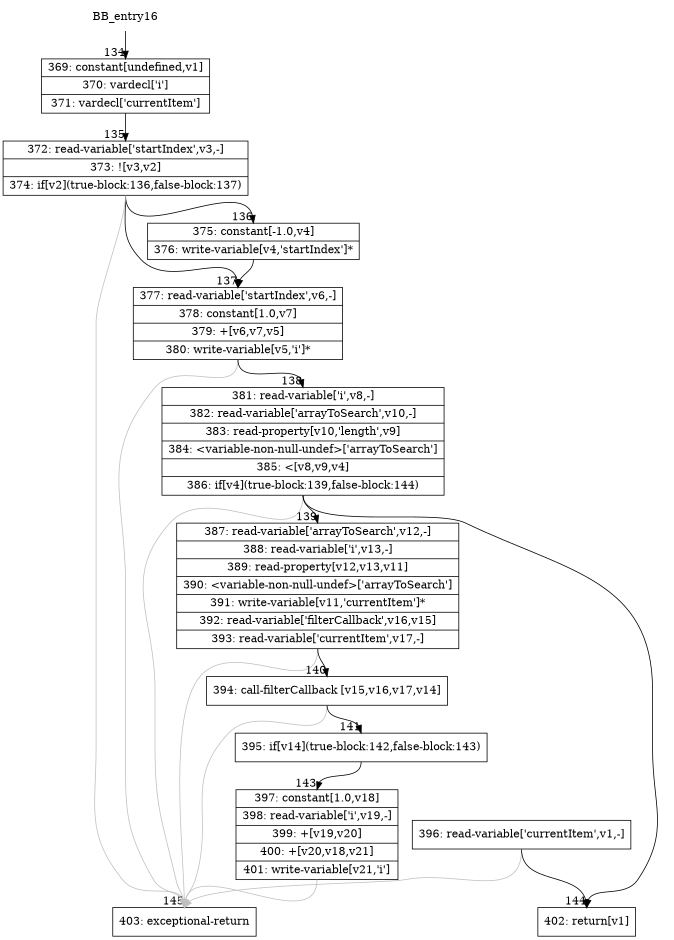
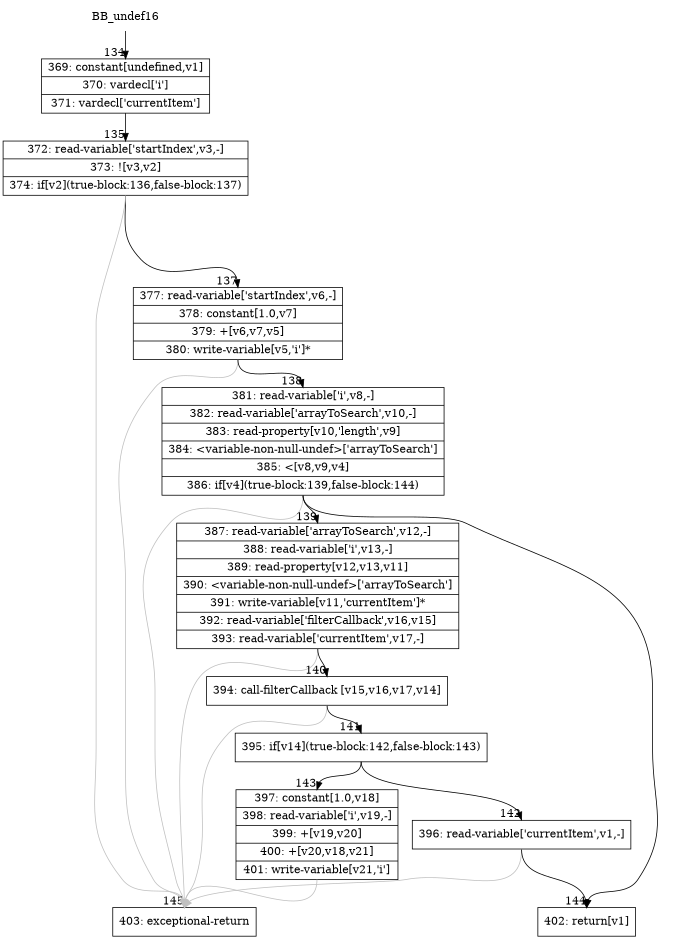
node "BB_entry16": label "BB_entry16" -> "BB_undef16"
node "375: constant[-1.0,v4]": removed
edge "395: if[v14](true-block:142,false-block:143)" -> "396: read-variable['currentItem',v1,-]": added
